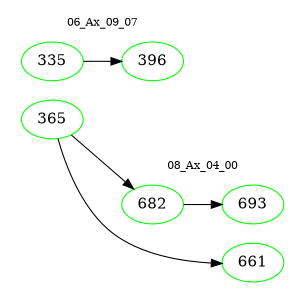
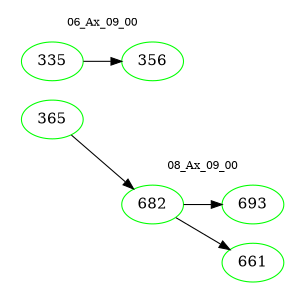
cluster "06_Ax_09_07": label "06_Ax_09_07" -> "06_Ax_09_00"
node "396": label "396" -> "356"
cluster "08_Ax_04_00": label "08_Ax_04_00" -> "08_Ax_09_00"
edge "365" -> "661": now "682" -> "661"
